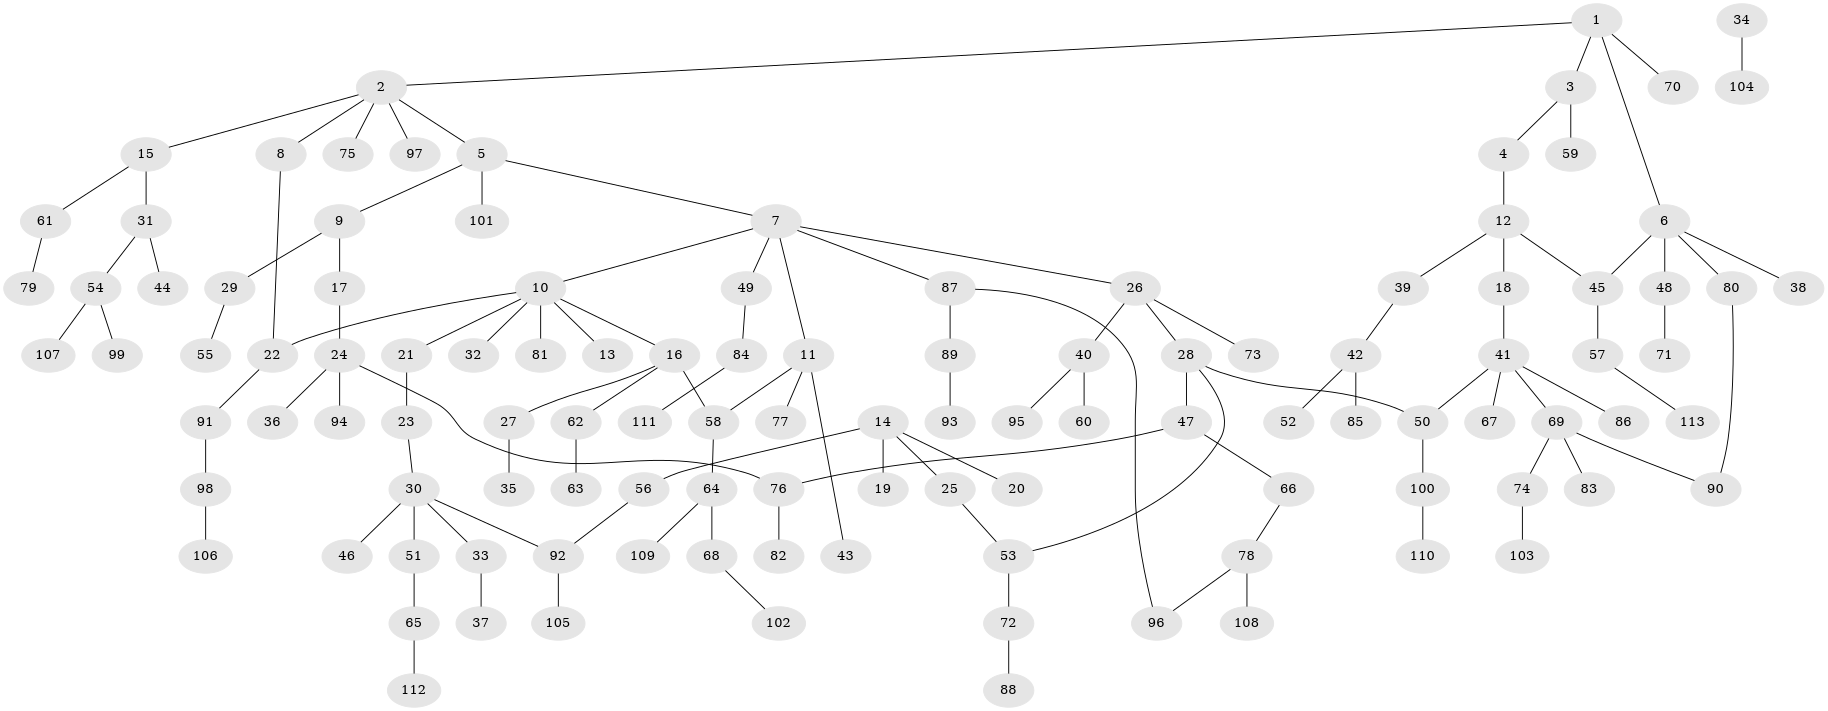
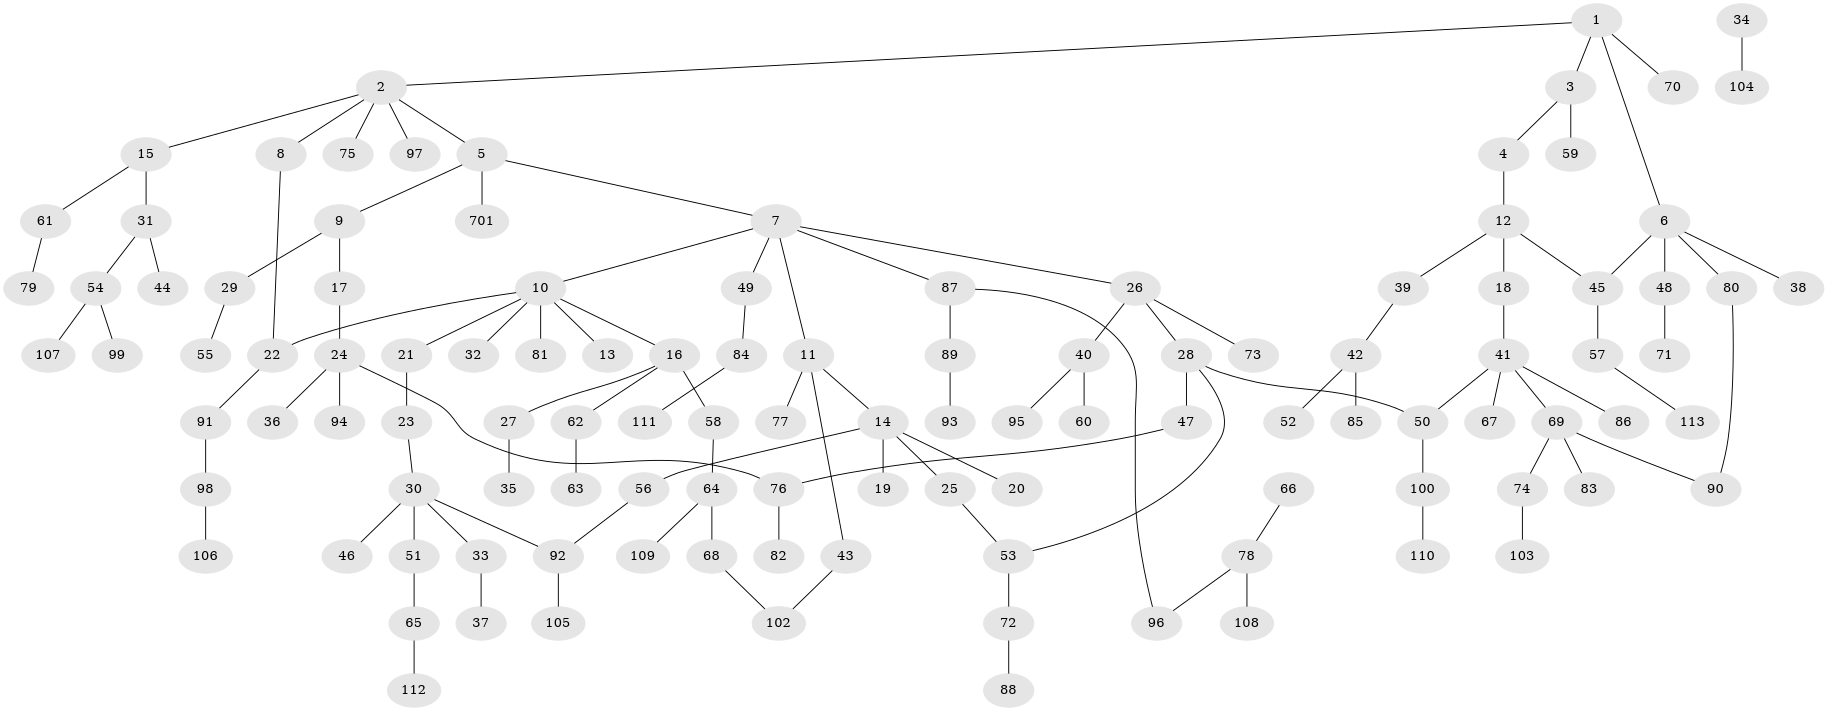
node "101": label "101" -> "701"
edge "11" -- "58": now "11" -- "14"
edge "47" -- "66": removed
edge "43" -- "102": added
